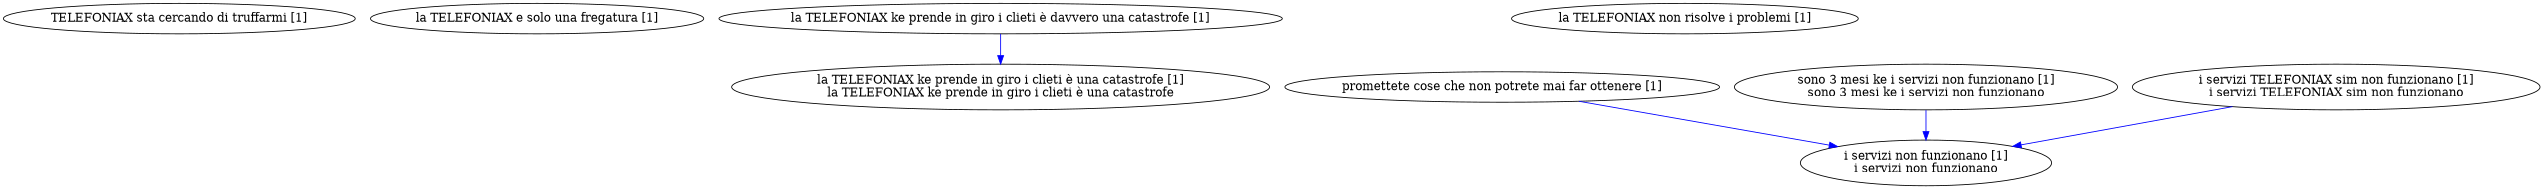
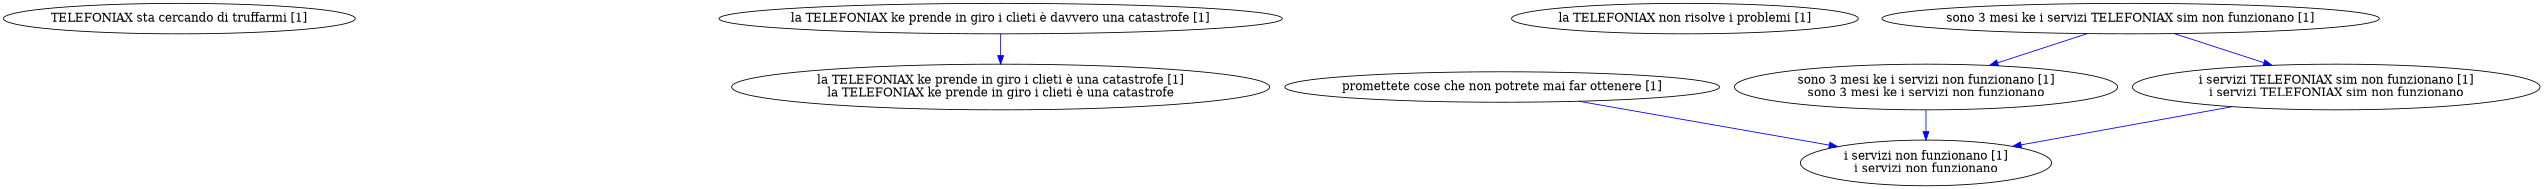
node "la TELEFONIAX e solo una fregatura [1]": removed
node "sono 3 mesi ke i servizi TELEFONIAX sim non funzionano [1]": added
